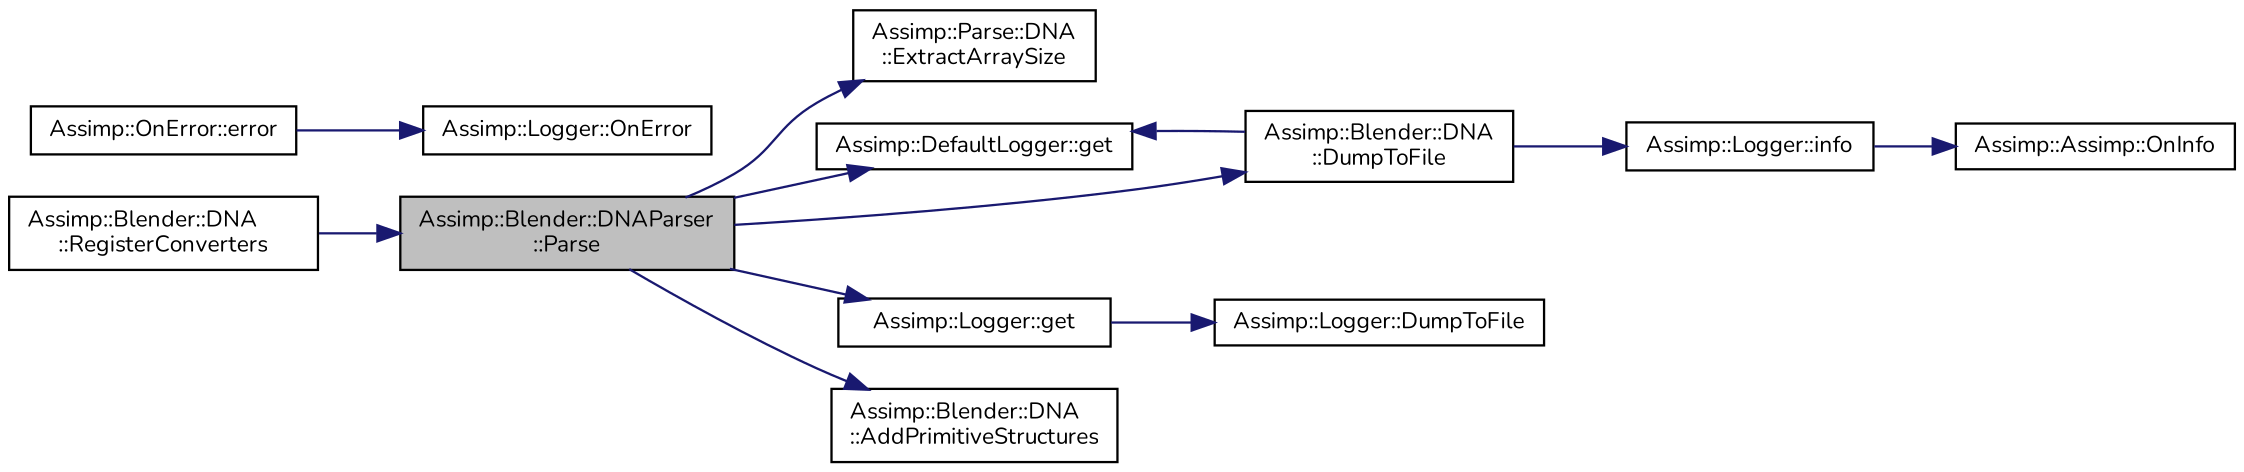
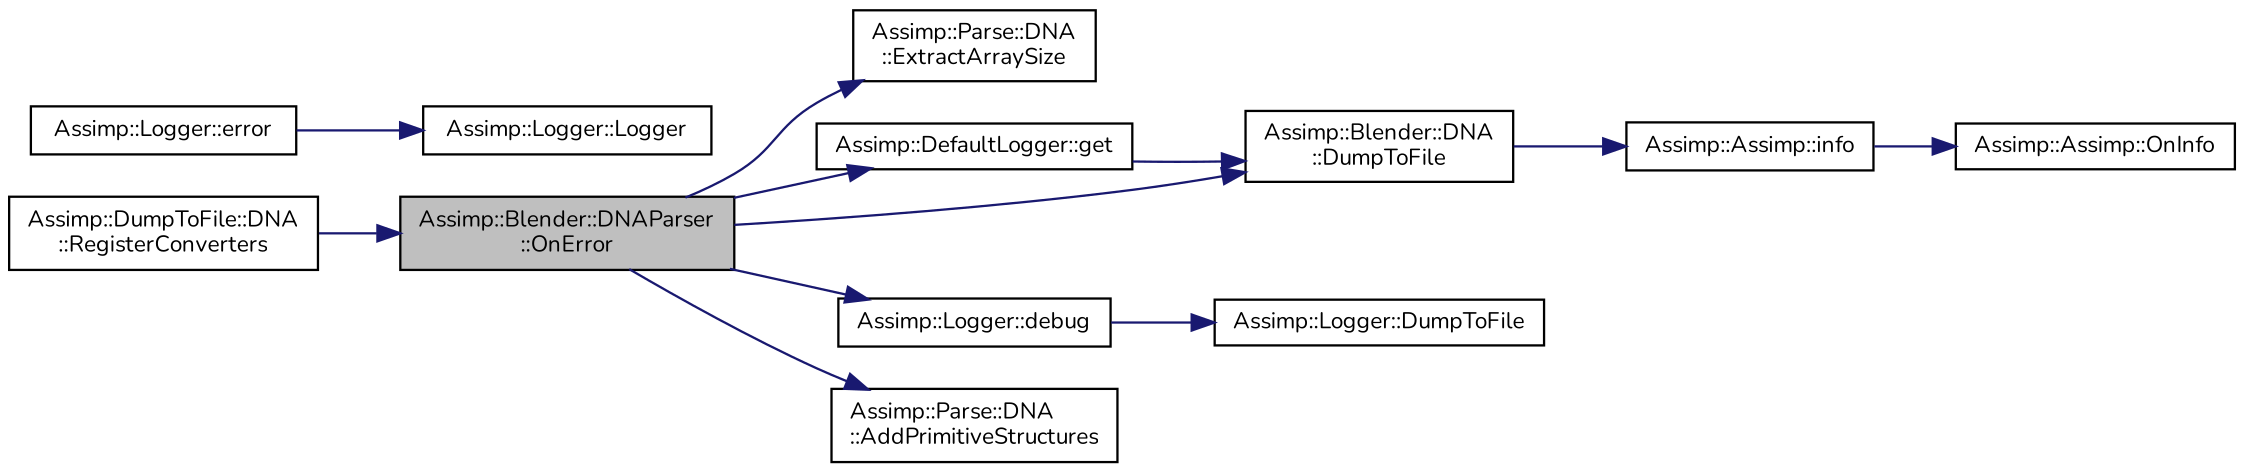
node "Assimp::OnError::error": label "Assimp::OnError::error" -> "Assimp::Logger::error"
node "Assimp::Logger::OnError": label "Assimp::Logger::OnError" -> "Assimp::Logger::Logger"
edge "Assimp::Blender::DNA ::DumpToFile" -> "Assimp::DefaultLogger::get": reversed
node "Assimp::Logger::info": label "Assimp::Logger::info" -> "Assimp::Assimp::info"
node "Assimp::Blender::DNA ::RegisterConverters": label "Assimp::Blender::DNA ::RegisterConverters" -> "Assimp::DumpToFile::DNA ::RegisterConverters"
node "Assimp::Blender::DNAParser ::Parse": label "Assimp::Blender::DNAParser ::Parse" -> "Assimp::Blender::DNAParser ::OnError"
node "Assimp::Logger::get": label "Assimp::Logger::get" -> "Assimp::Logger::debug"
node "Assimp::Blender::DNA ::AddPrimitiveStructures": label "Assimp::Blender::DNA ::AddPrimitiveStructures" -> "Assimp::Parse::DNA ::AddPrimitiveStructures"
